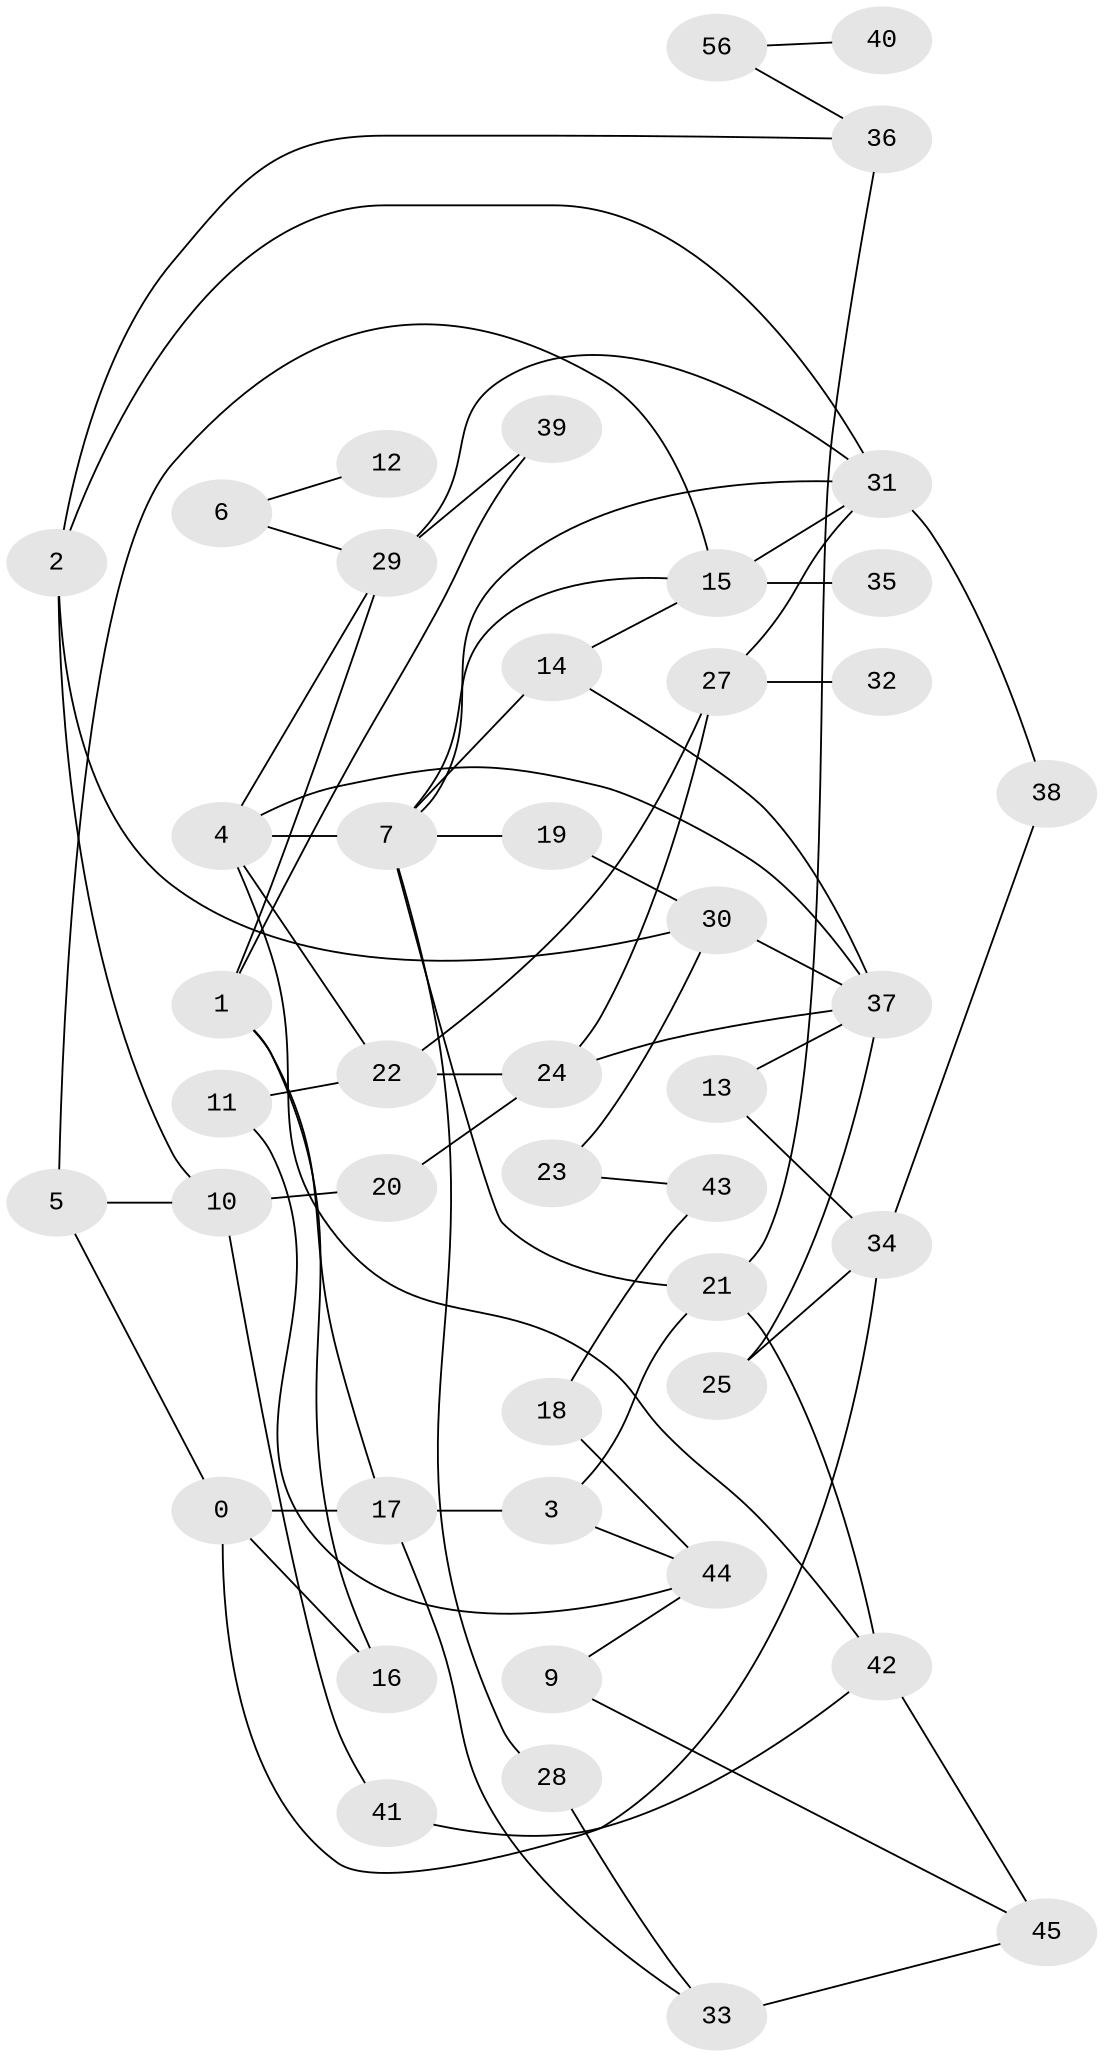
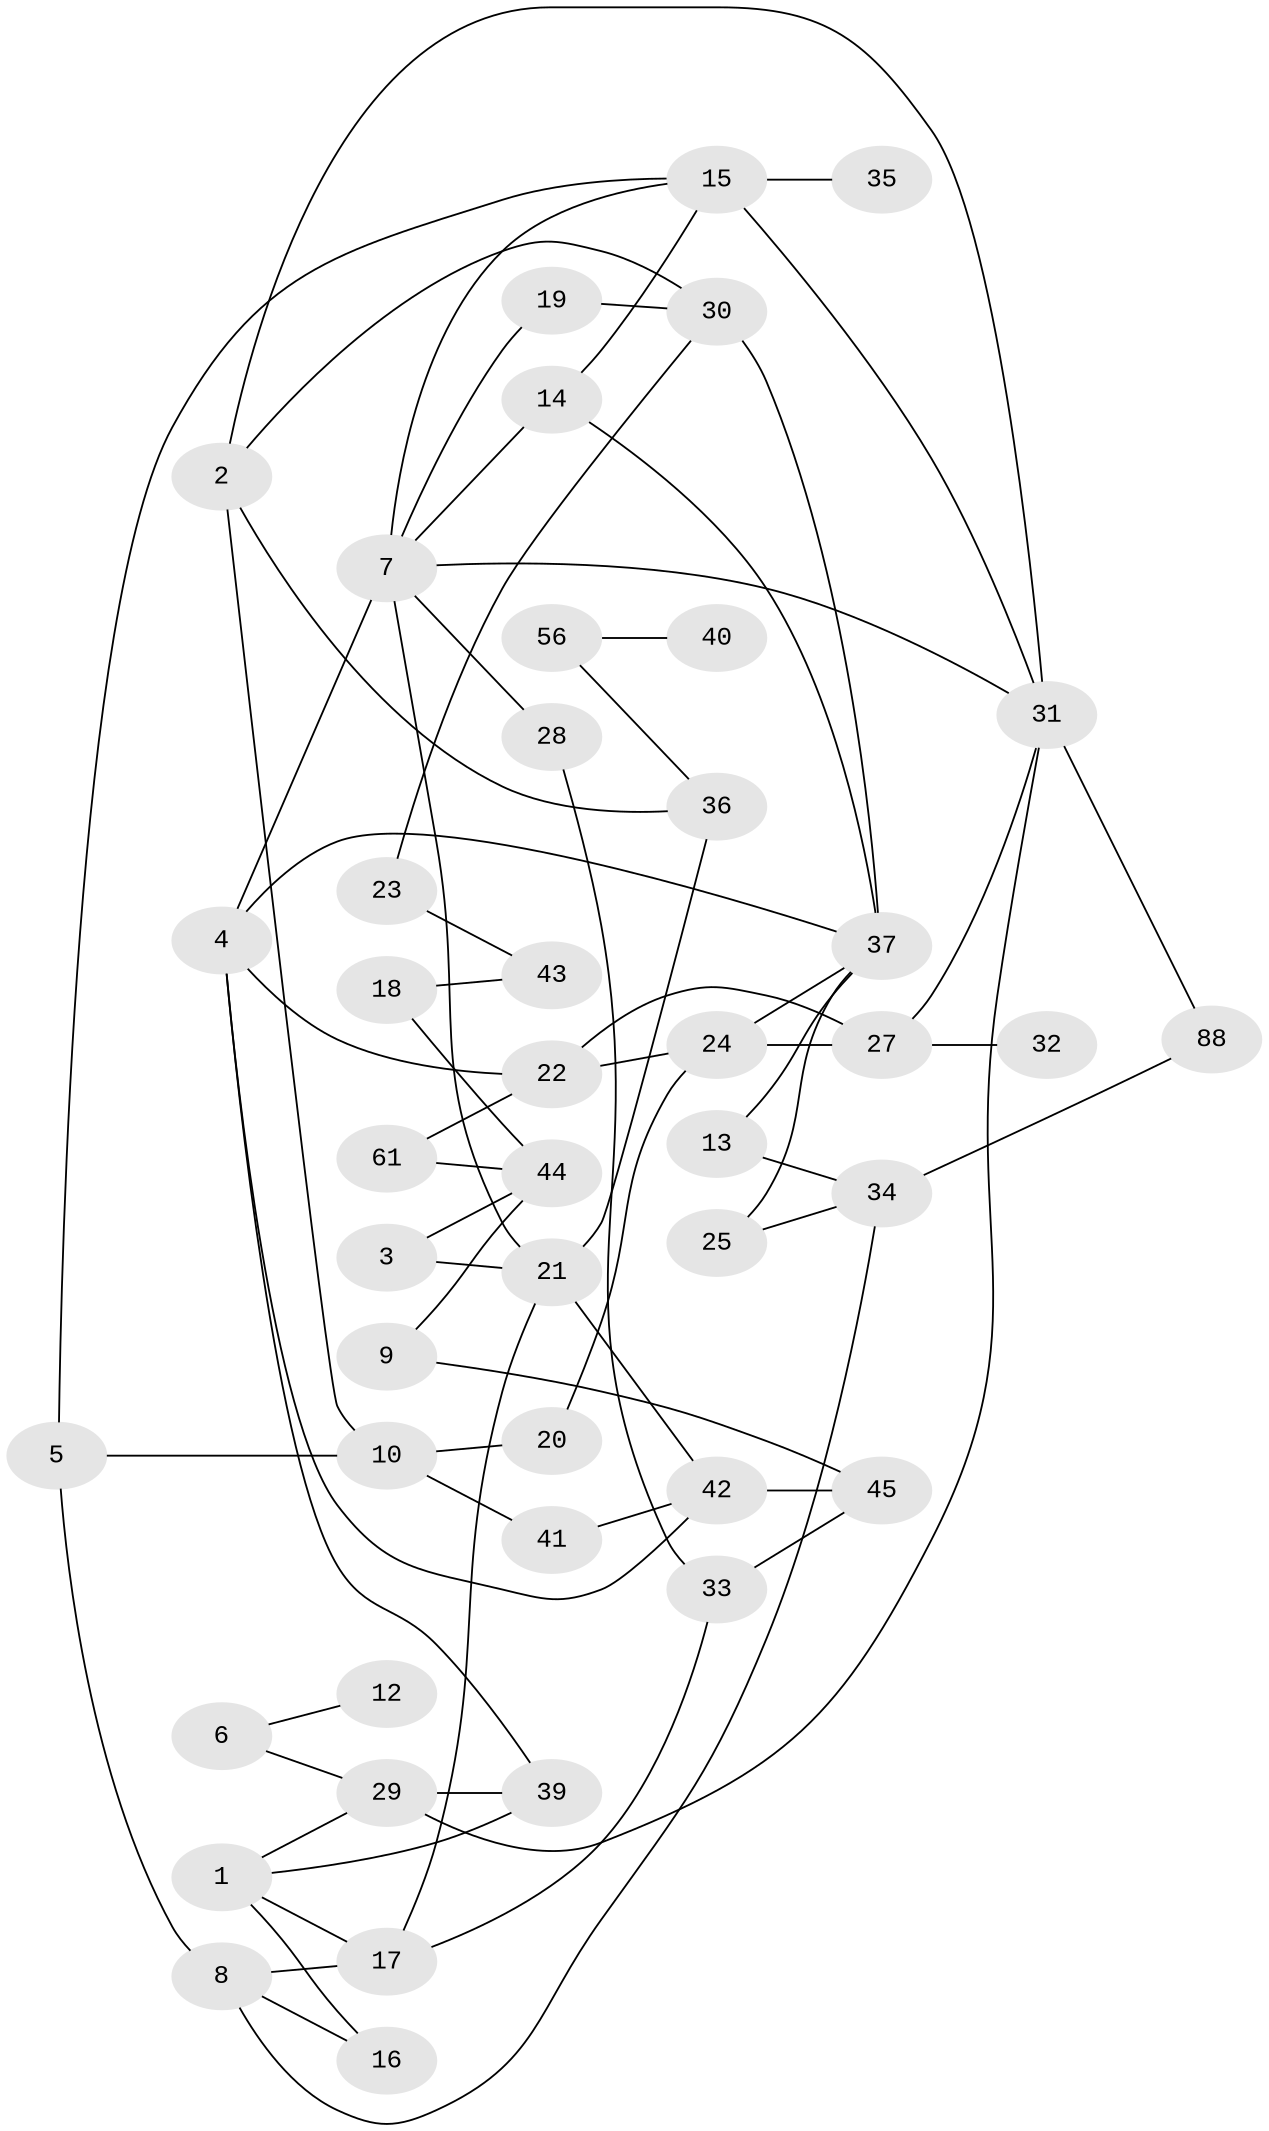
edge "29" -- "4": now "39" -- "4"
node "38": label "38" -> "88"
node "11": label "11" -> "61"
node "0": label "0" -> "8"
edge "17" -- "3": now "17" -- "21"
